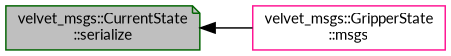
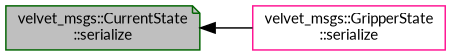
node "velvet_msgs::GripperState ::msgs": label "velvet_msgs::GripperState ::msgs" -> "velvet_msgs::GripperState ::serialize"
